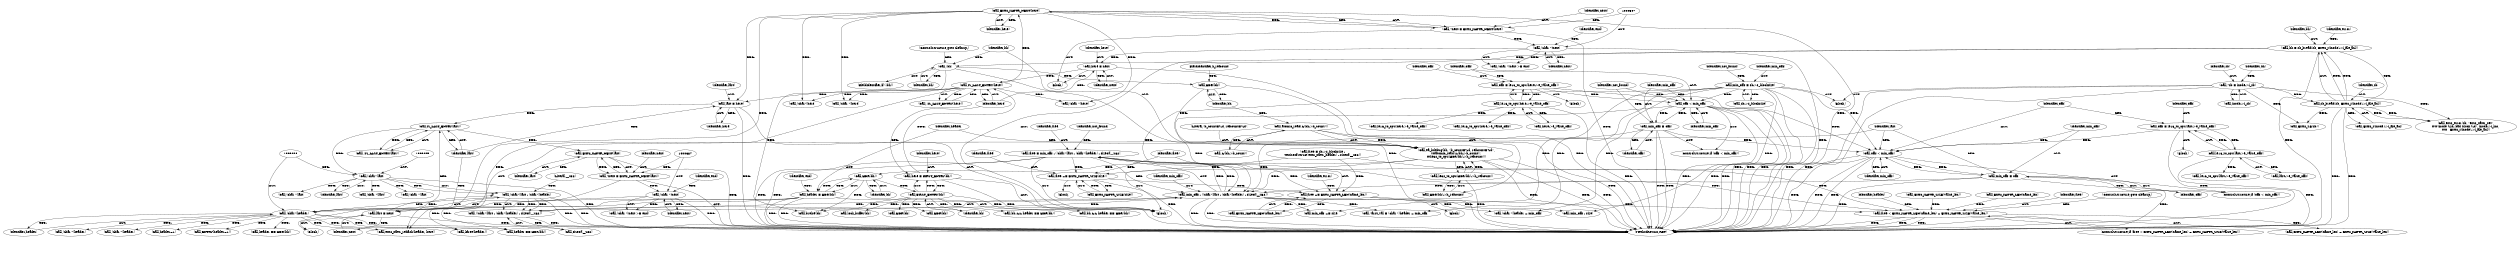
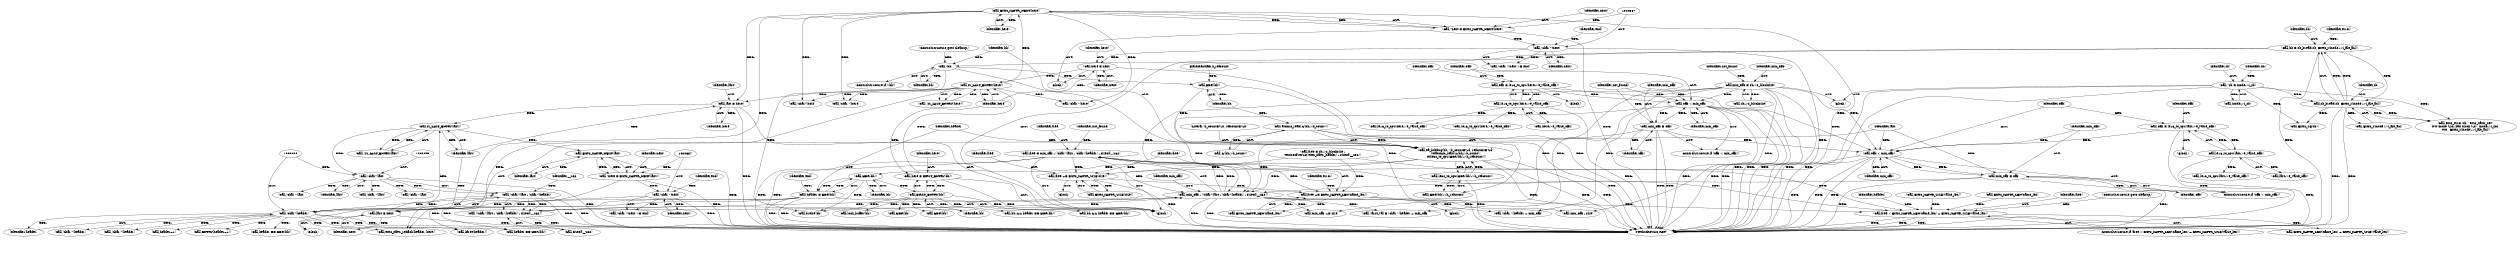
node "(FieldIdentifier,if (!bh))": label "(FieldIdentifier,if (!bh))" -> "(ControlStructure,if (!bh))"
edge "(Call,min_offs = sb->s_blocksize)" -> "(Call,sb->s_blocksize)": label "CFG: " -> "DDG: "
node "(Literal,__u32)": label "(Literal,__u32)" -> "(Identifier,__u32)"
edge "(Call,le32_to_cpu(HDR(bh)->h_refcount))" -> "(Call,HDR(bh)->h_refcount)": label "CFG: " -> "DDG: "
edge "(Call,*next = EXT2_XATTR_NEXT(last))" -> "(MethodReturn,RET)": label "AST: " -> "DDG: "
